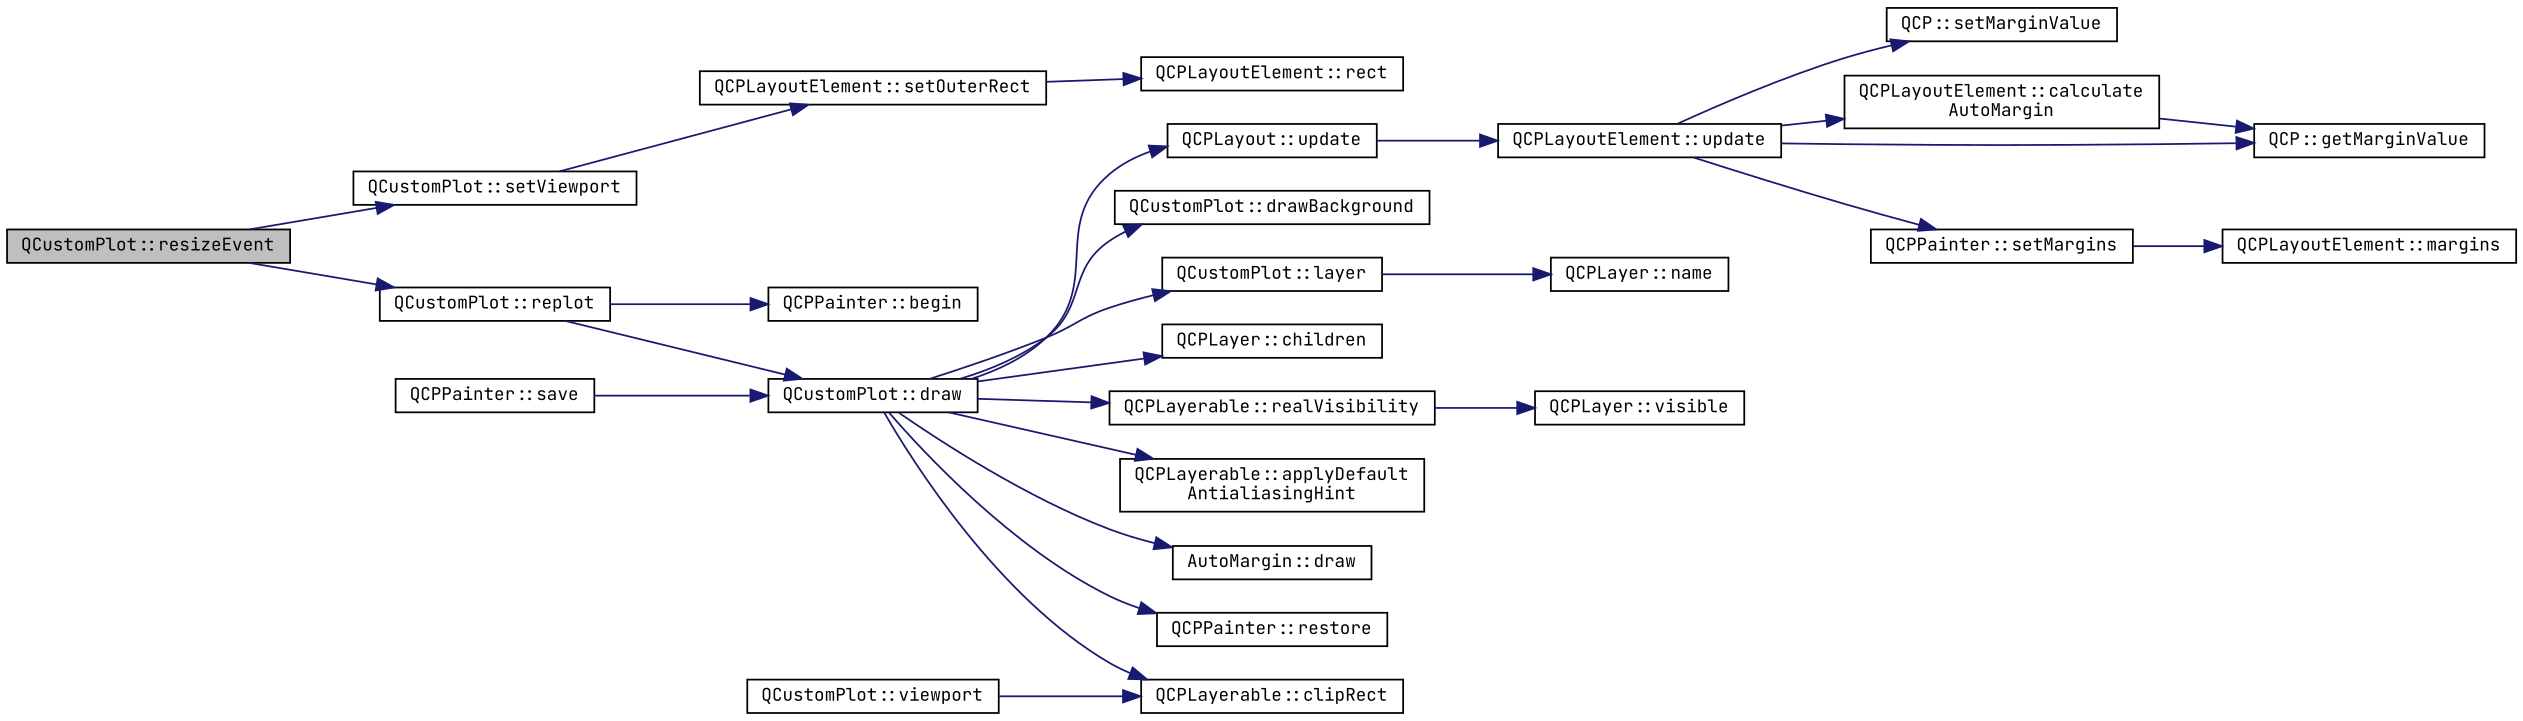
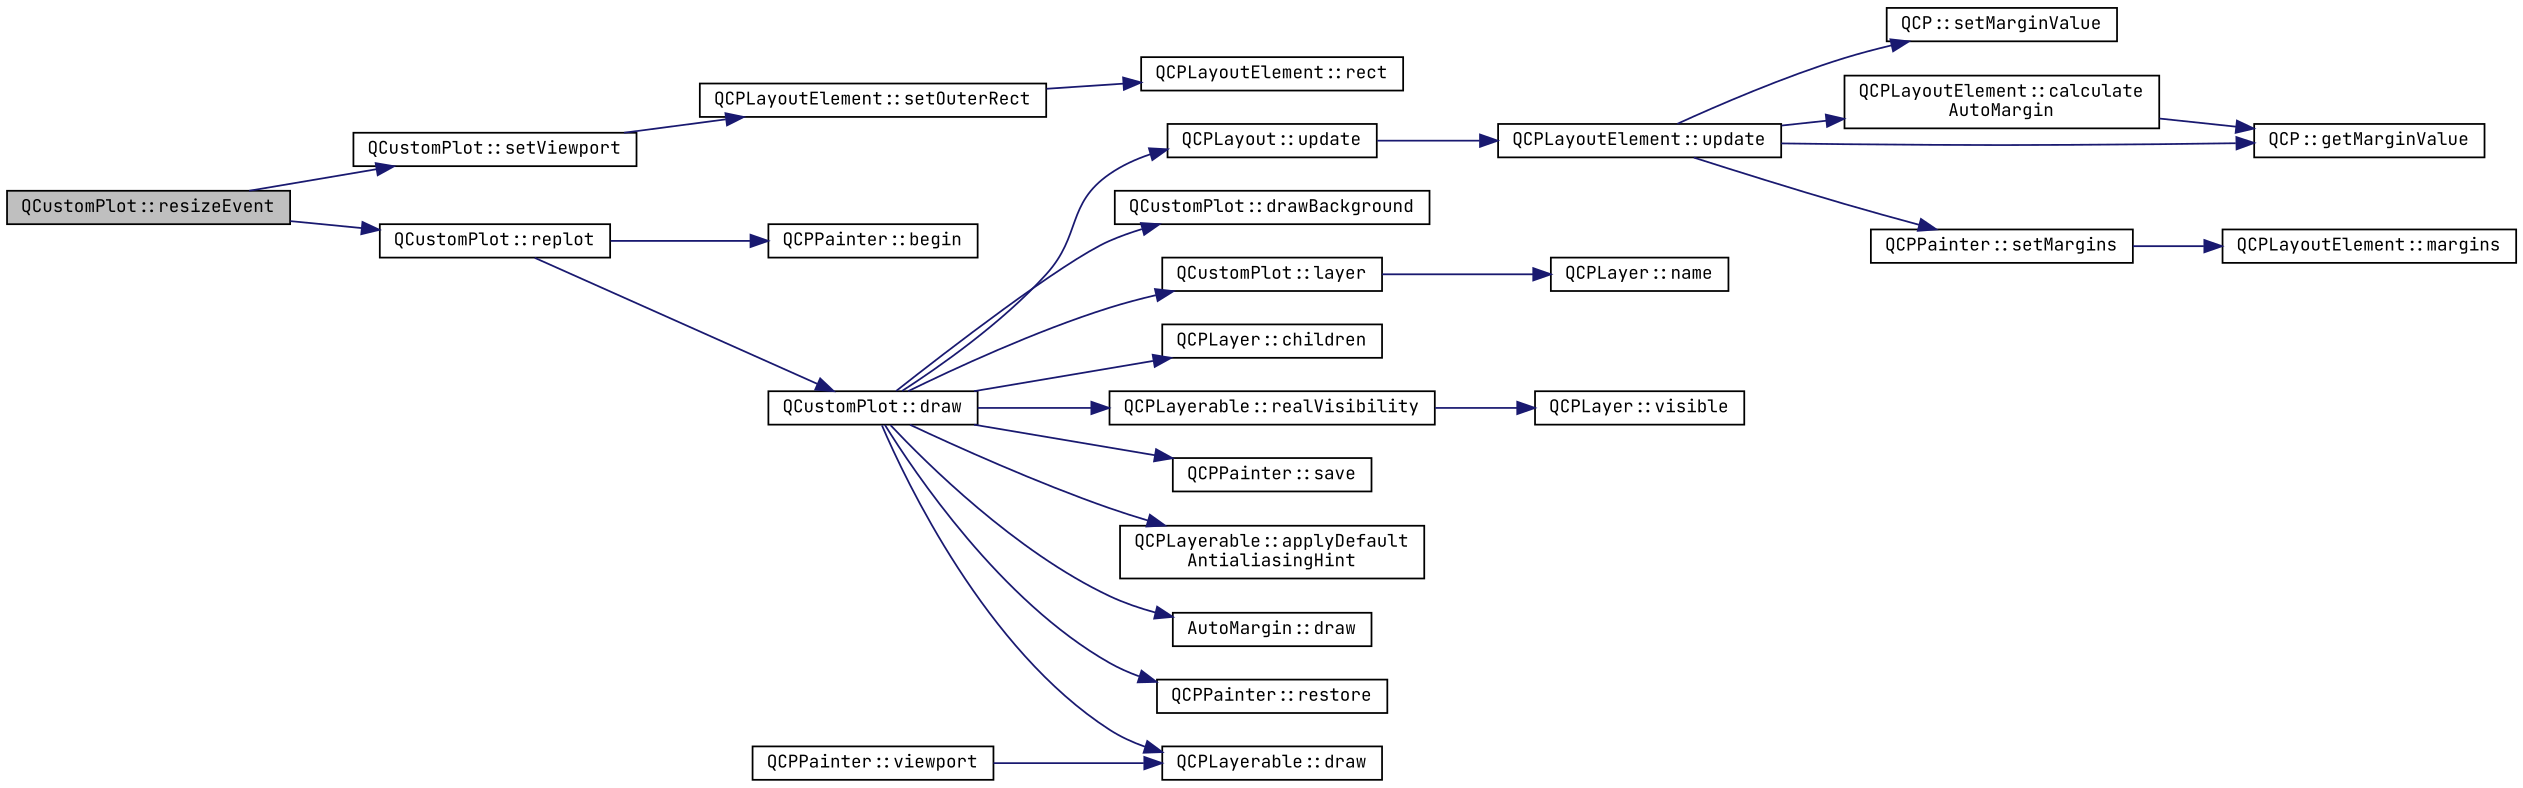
edge "QCPPainter::save" -> "QCustomPlot::draw": reversed
node "QCustomPlot::viewport": label "QCustomPlot::viewport" -> "QCPPainter::viewport"
node "QCPLayerable::clipRect": label "QCPLayerable::clipRect" -> "QCPLayerable::draw"
